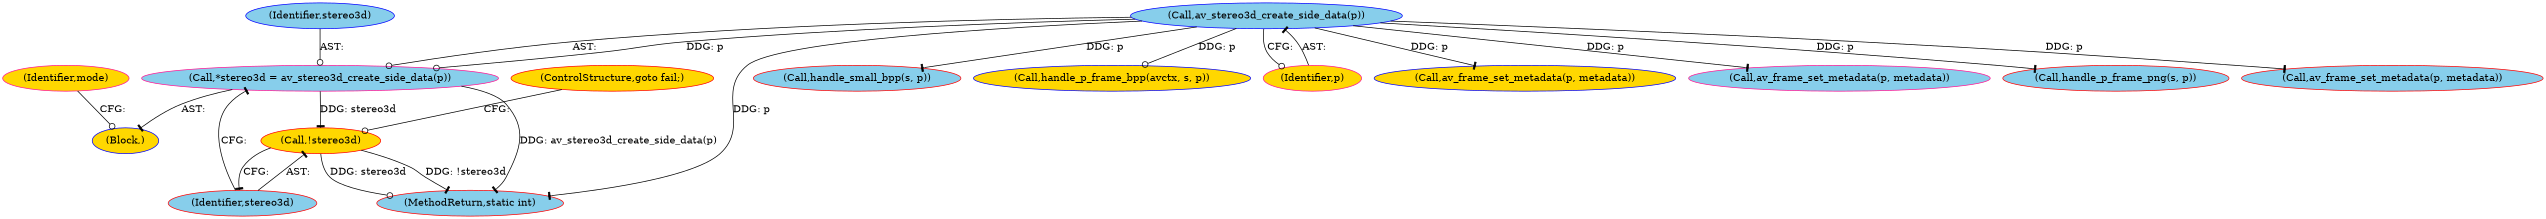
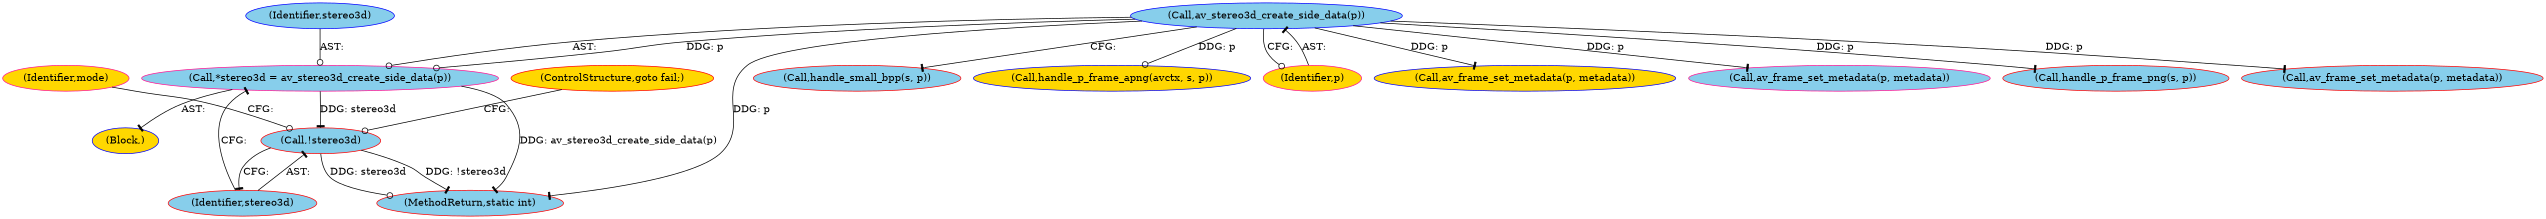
edge "(Call,av_stereo3d_create_side_data(p))" -> "(Call,handle_small_bpp(s, p))": label "DDG: p" -> "CFG: "
node "(Call,handle_p_frame_bpp(avctx, s, p))": label "(Call,handle_p_frame_bpp(avctx, s, p))" -> "(Call,handle_p_frame_apng(avctx, s, p))"
edge "(Identifier,mode)" -> "(Block,)": now "(Identifier,mode)" -> "(Call,!stereo3d)"
node "(Call,!stereo3d)": fillcolor gold -> skyblue
